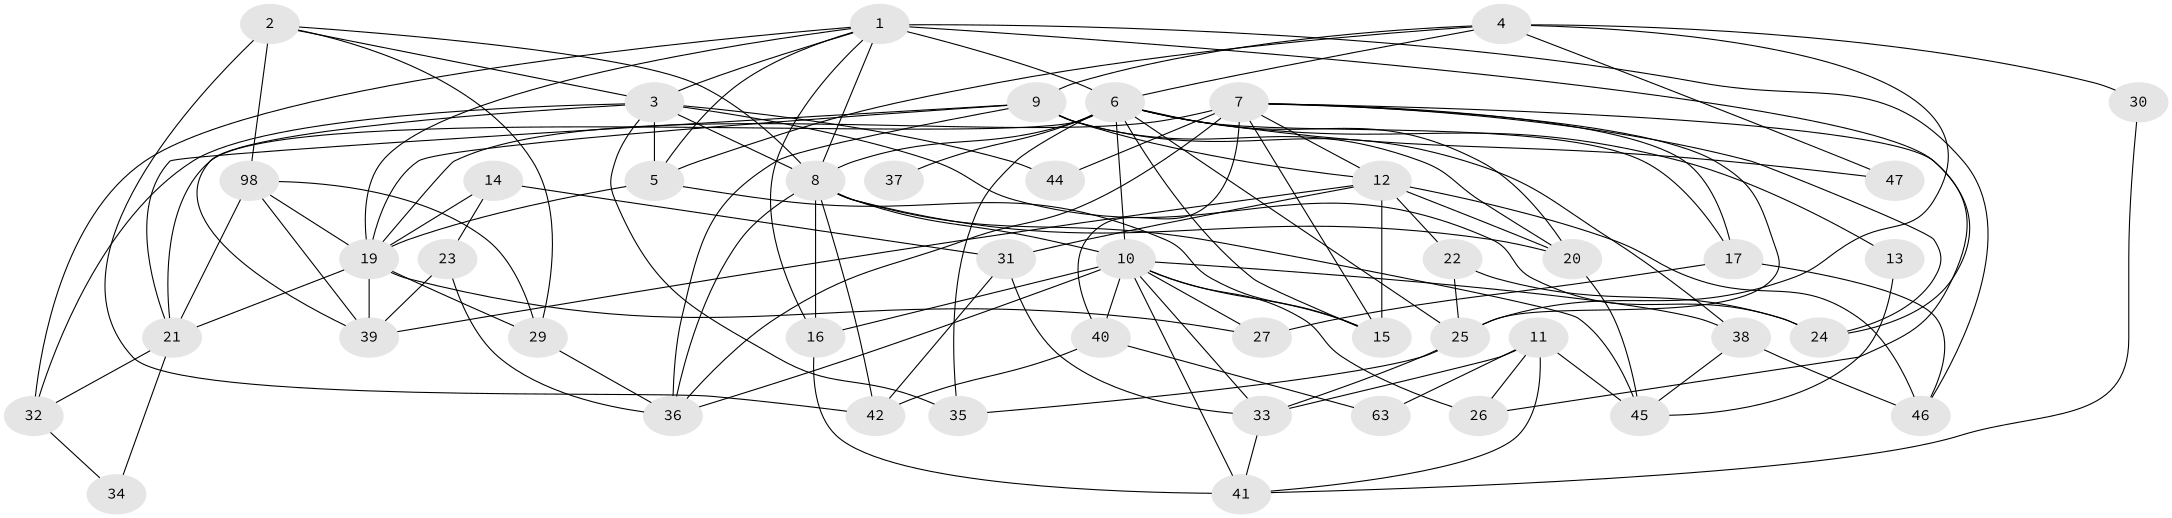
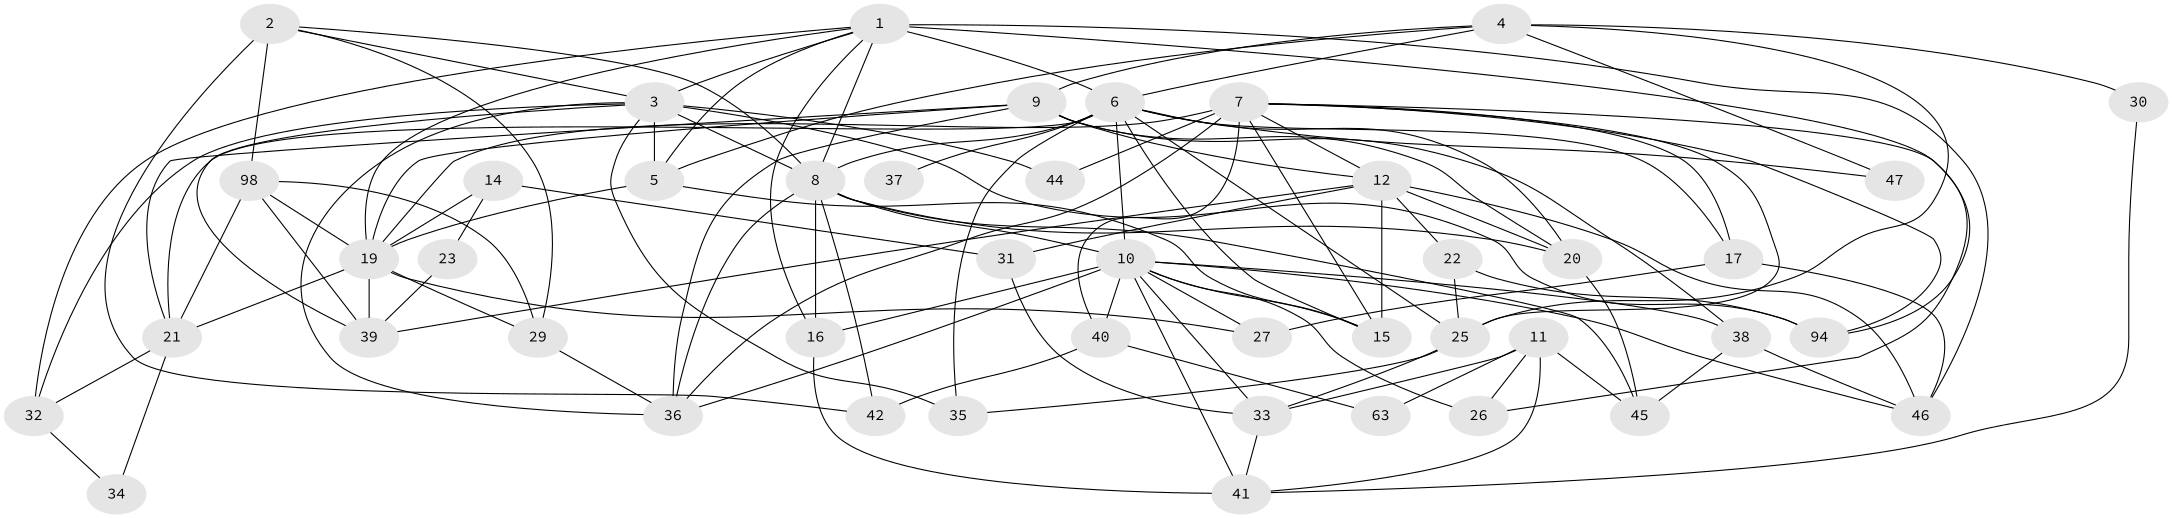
node "13": removed
edge "10" -- "46": added
edge "31" -- "42": removed
node "24": label "24" -> "94"
edge "23" -- "36": now "3" -- "36"
